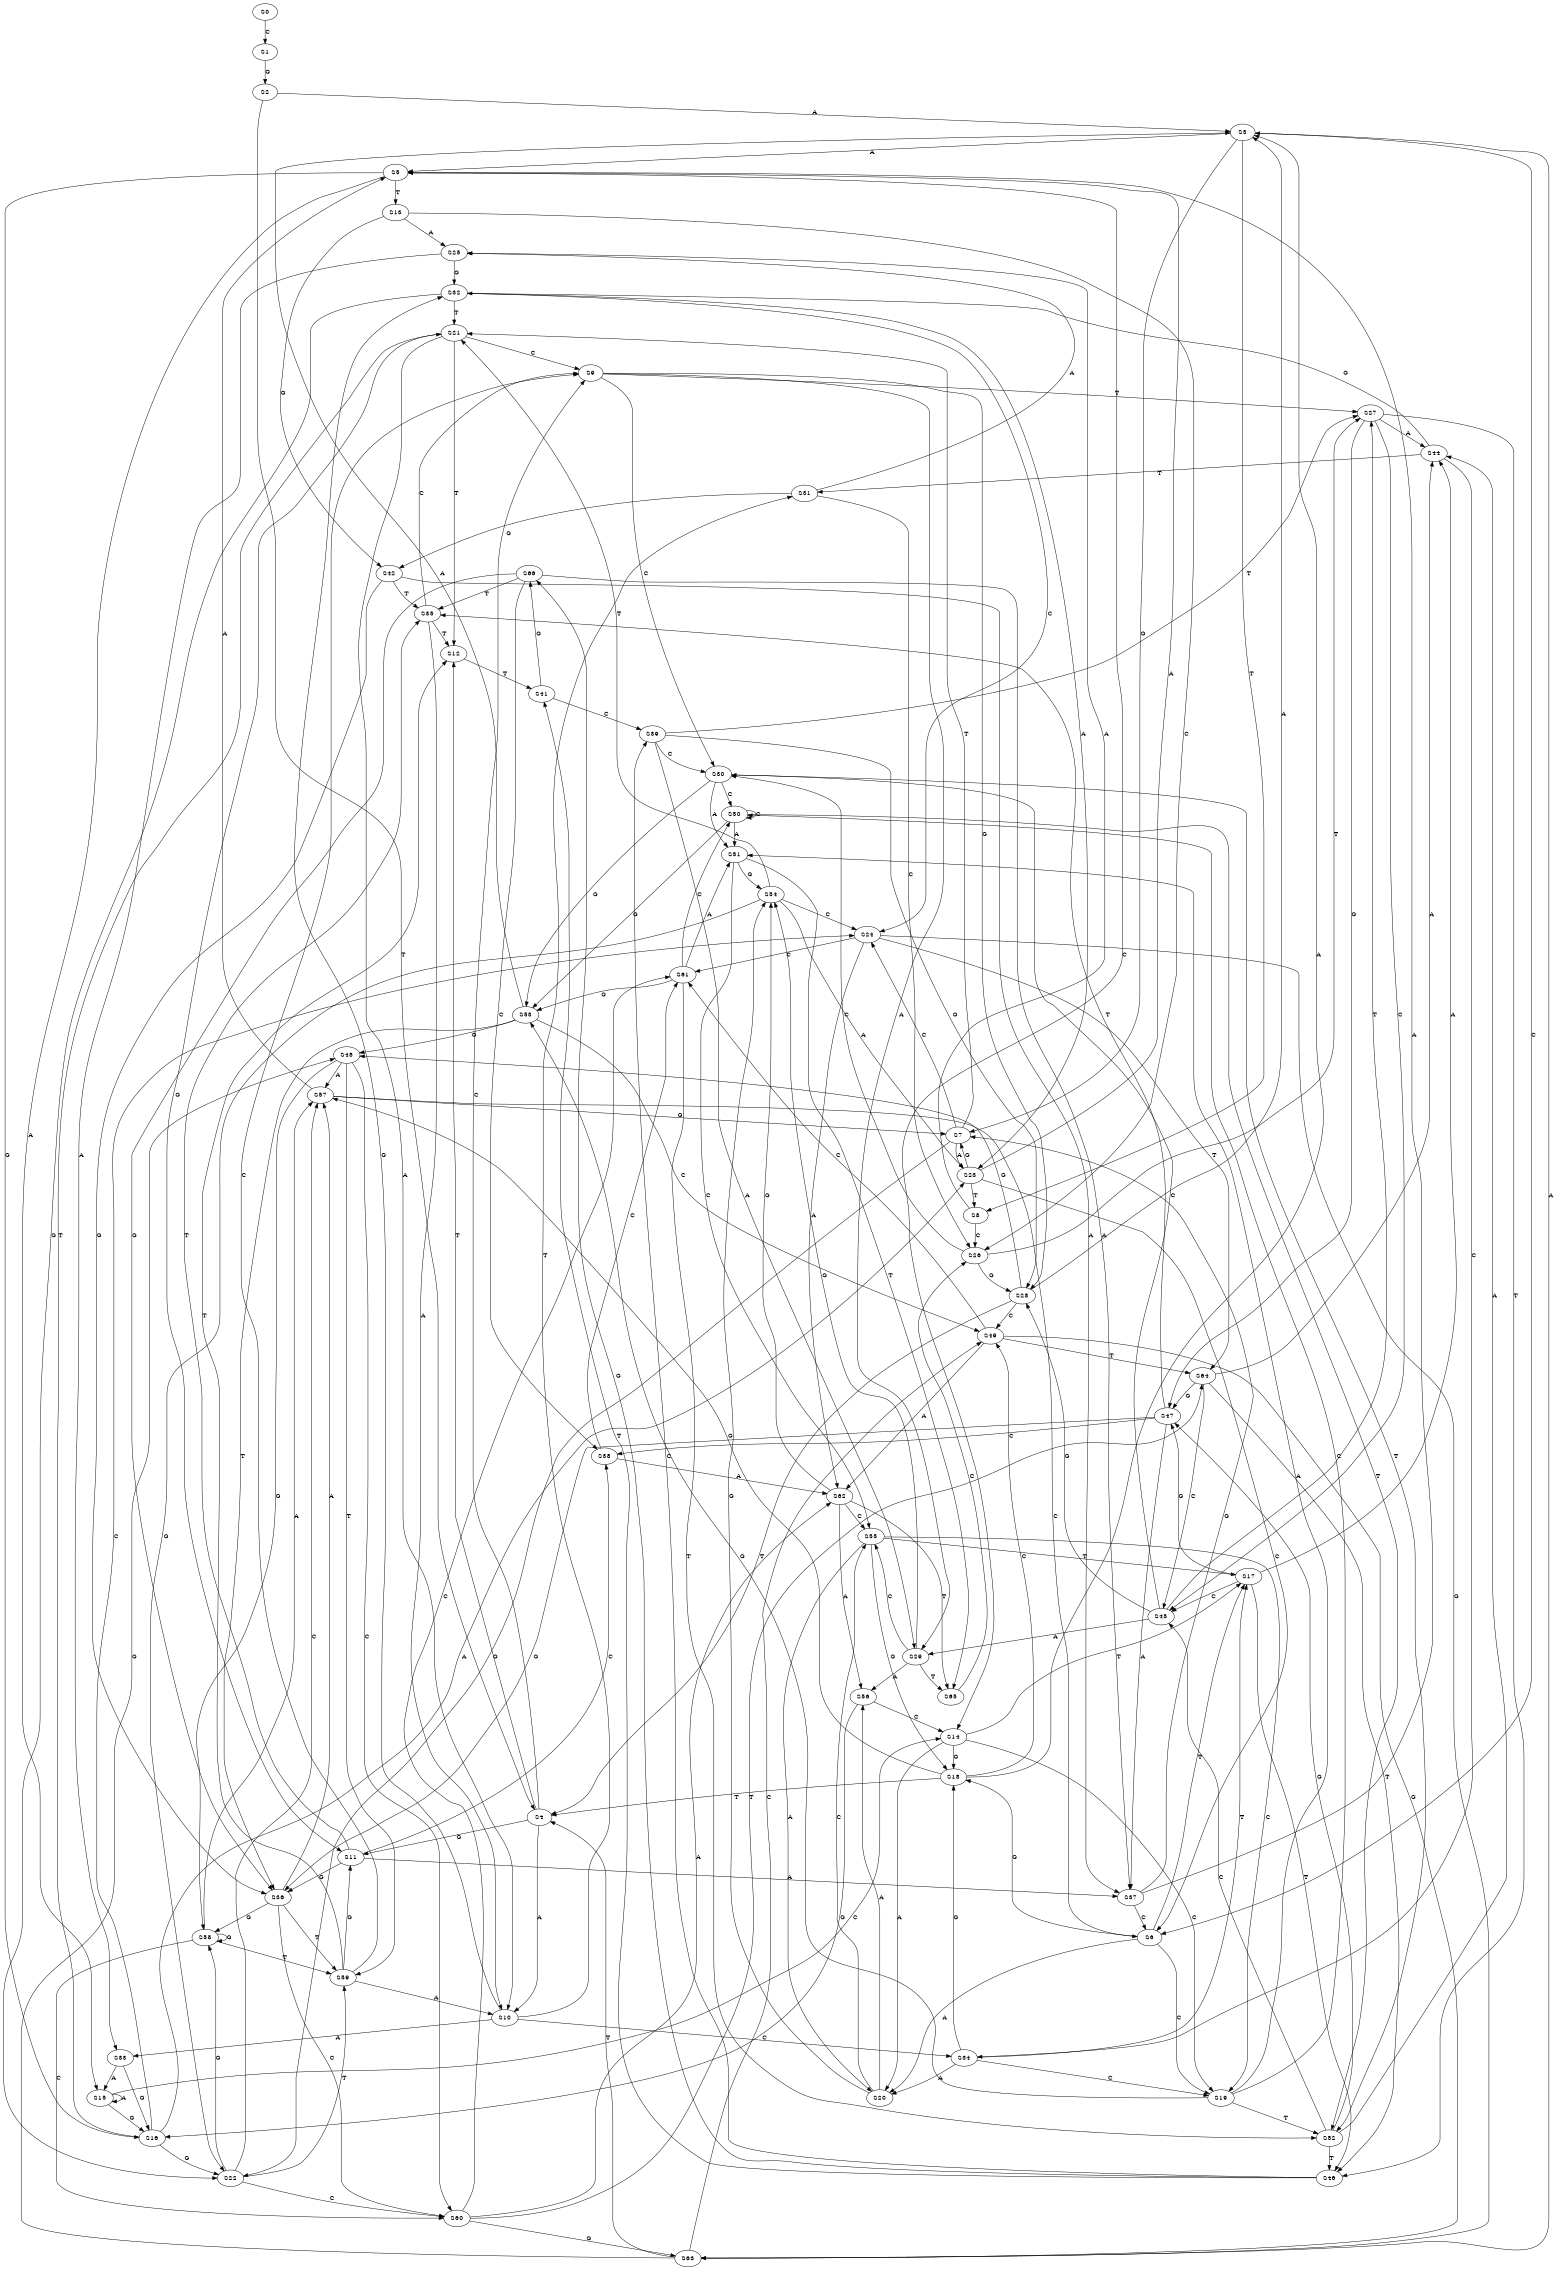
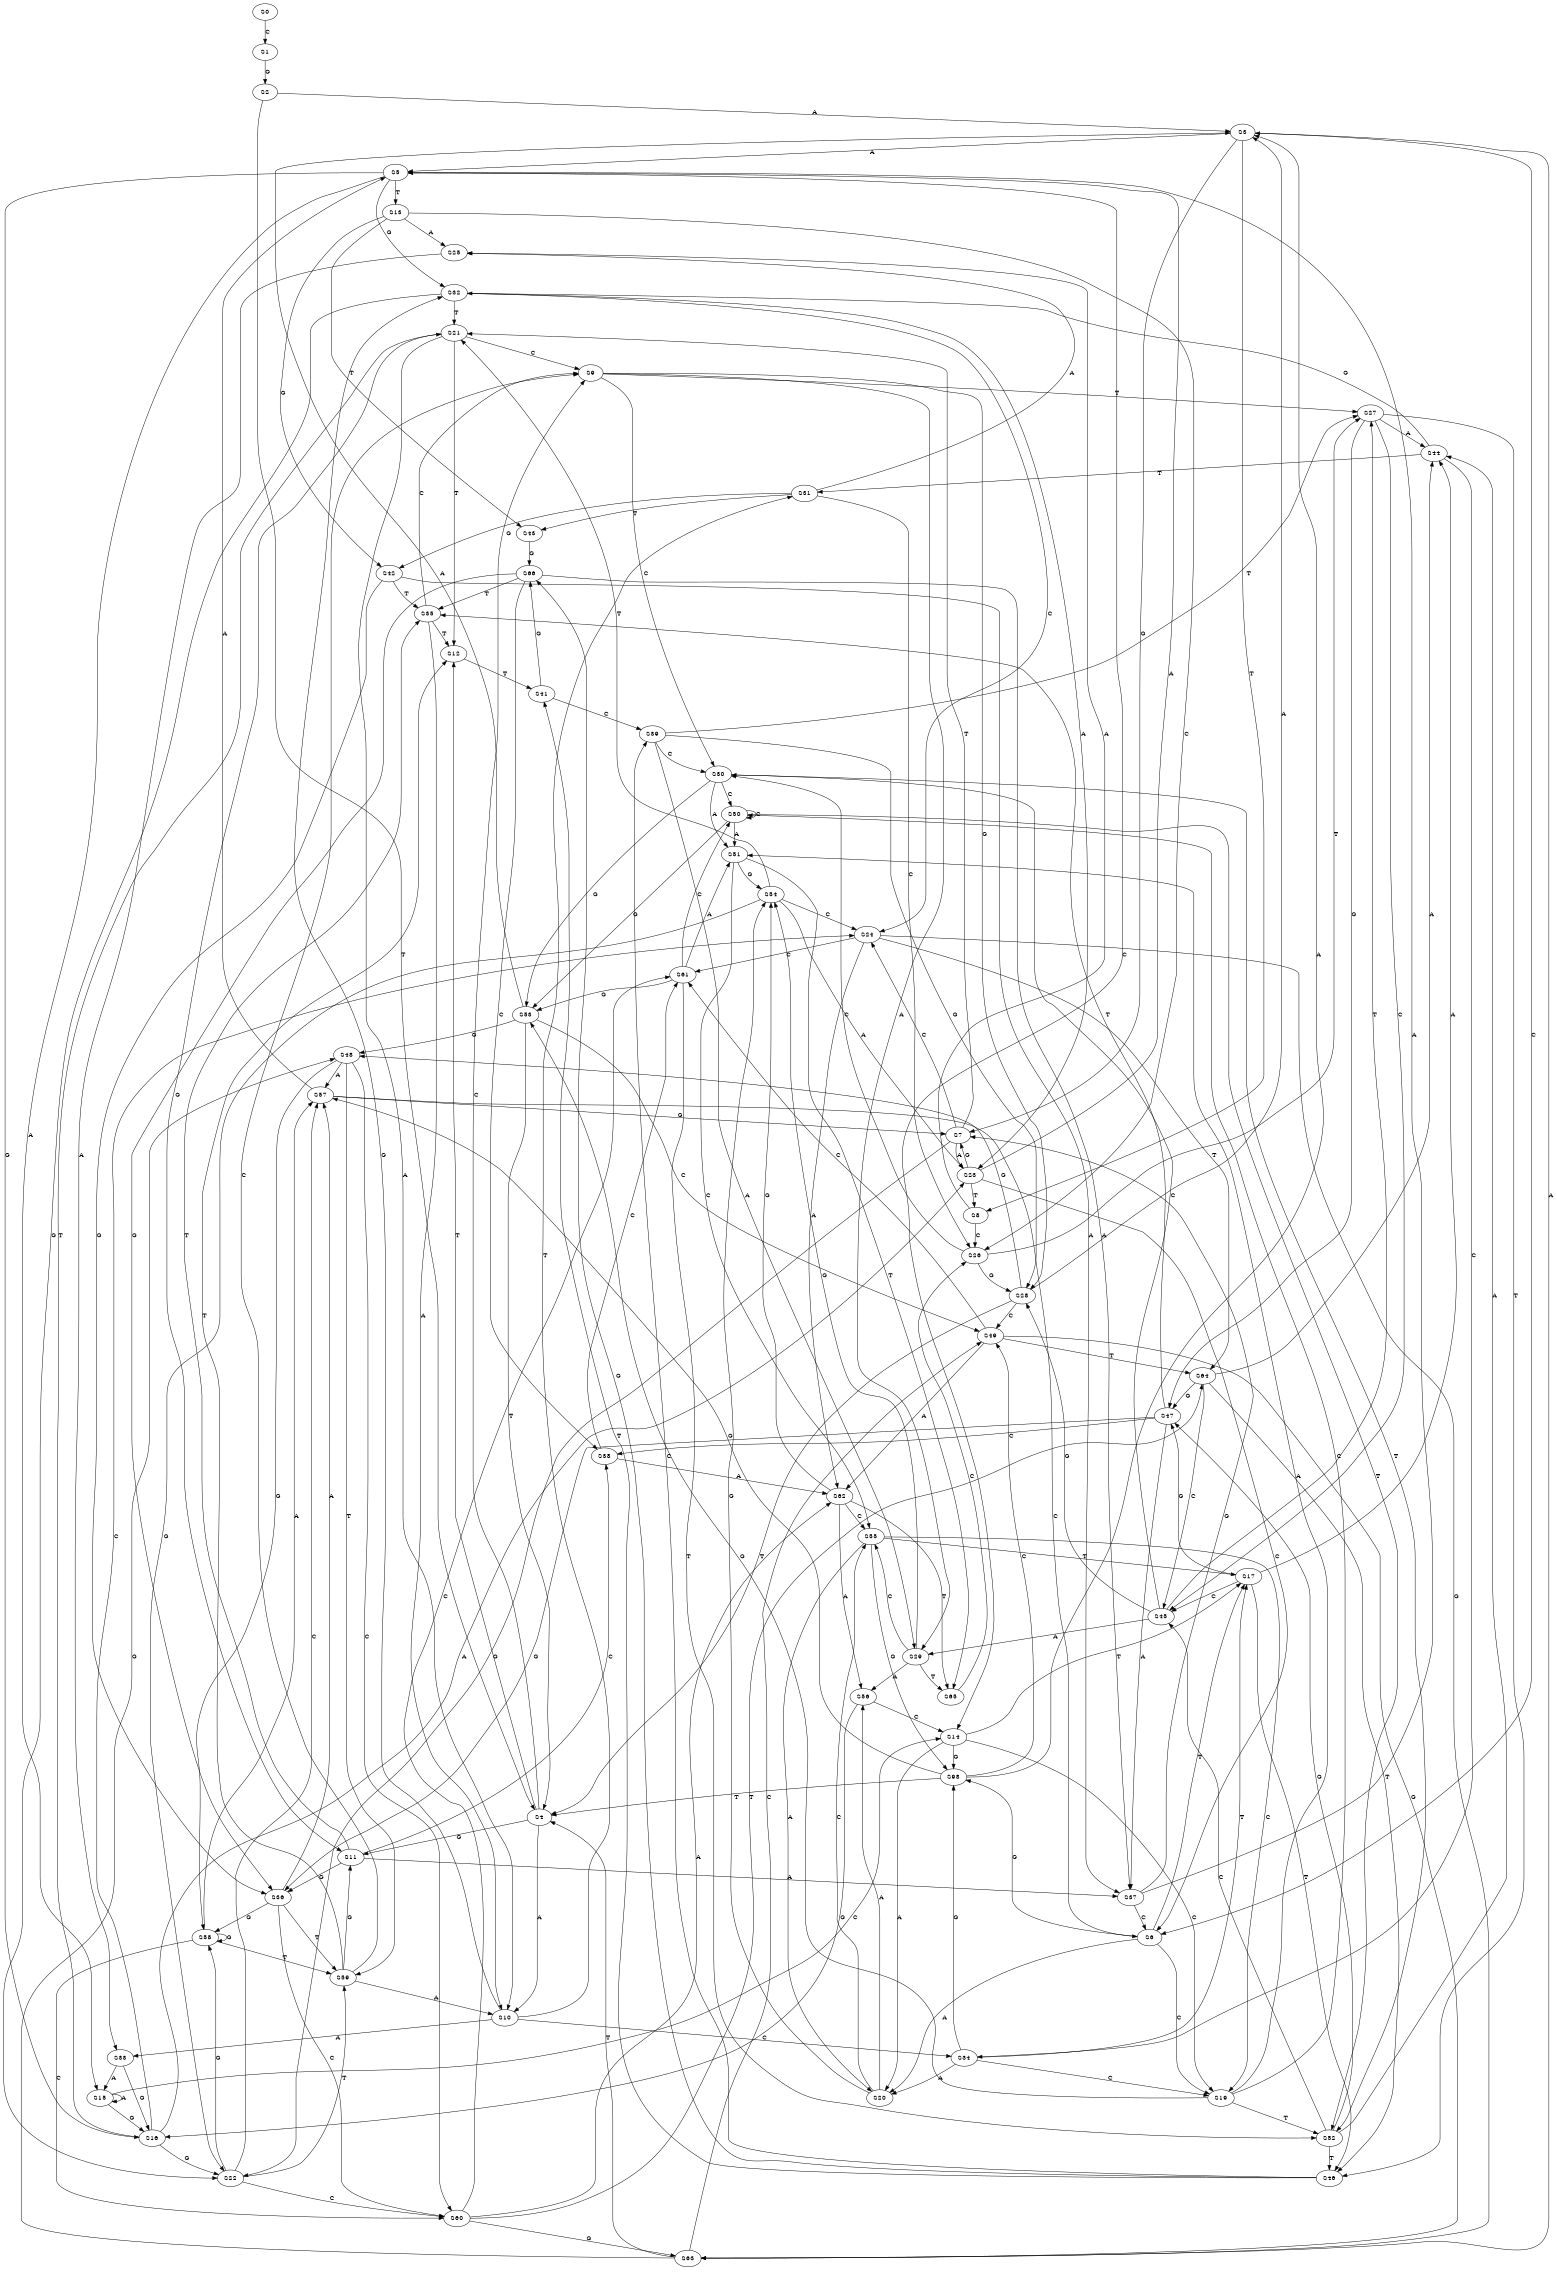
edge "S25" -> "S32": now "S5" -> "S32"
node "S43": added
edge "S53" -> "S36": now "S53" -> "S4"
node "S18": label "S18" -> "S98"
